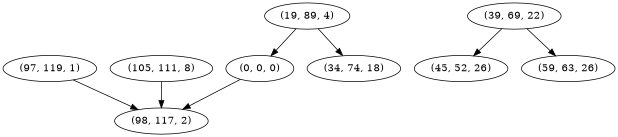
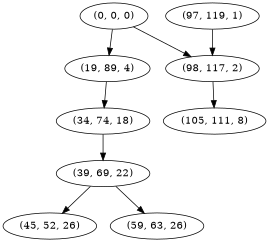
edge "(19, 89, 4)" -> "(0, 0, 0)": reversed
edge "(105, 111, 8)" -> "(98, 117, 2)": reversed
edge "(34, 74, 18)" -> "(39, 69, 22)": added
